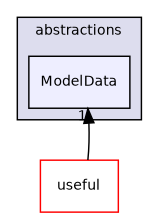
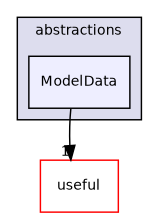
edge "useful" -> "ModelData": reversed
